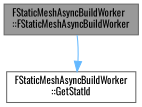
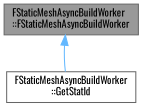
edge "FStaticMeshAsyncBuildWorker ::FStaticMeshAsyncBuildWorker" -> "FStaticMeshAsyncBuildWorker ::GetStatId": reversed
